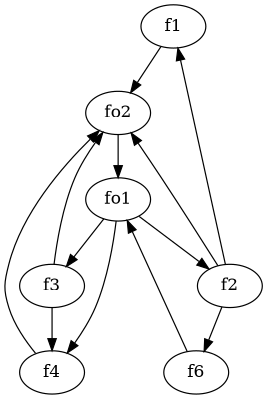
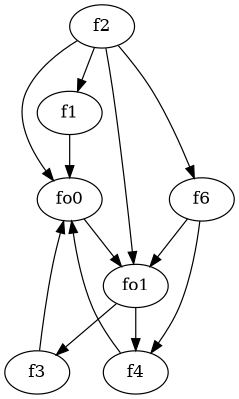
node "fo2": label "fo2" -> "fo0"
edge "fo1" -> "f2": reversed
edge "f3" -> "f4": now "f6" -> "f4"
